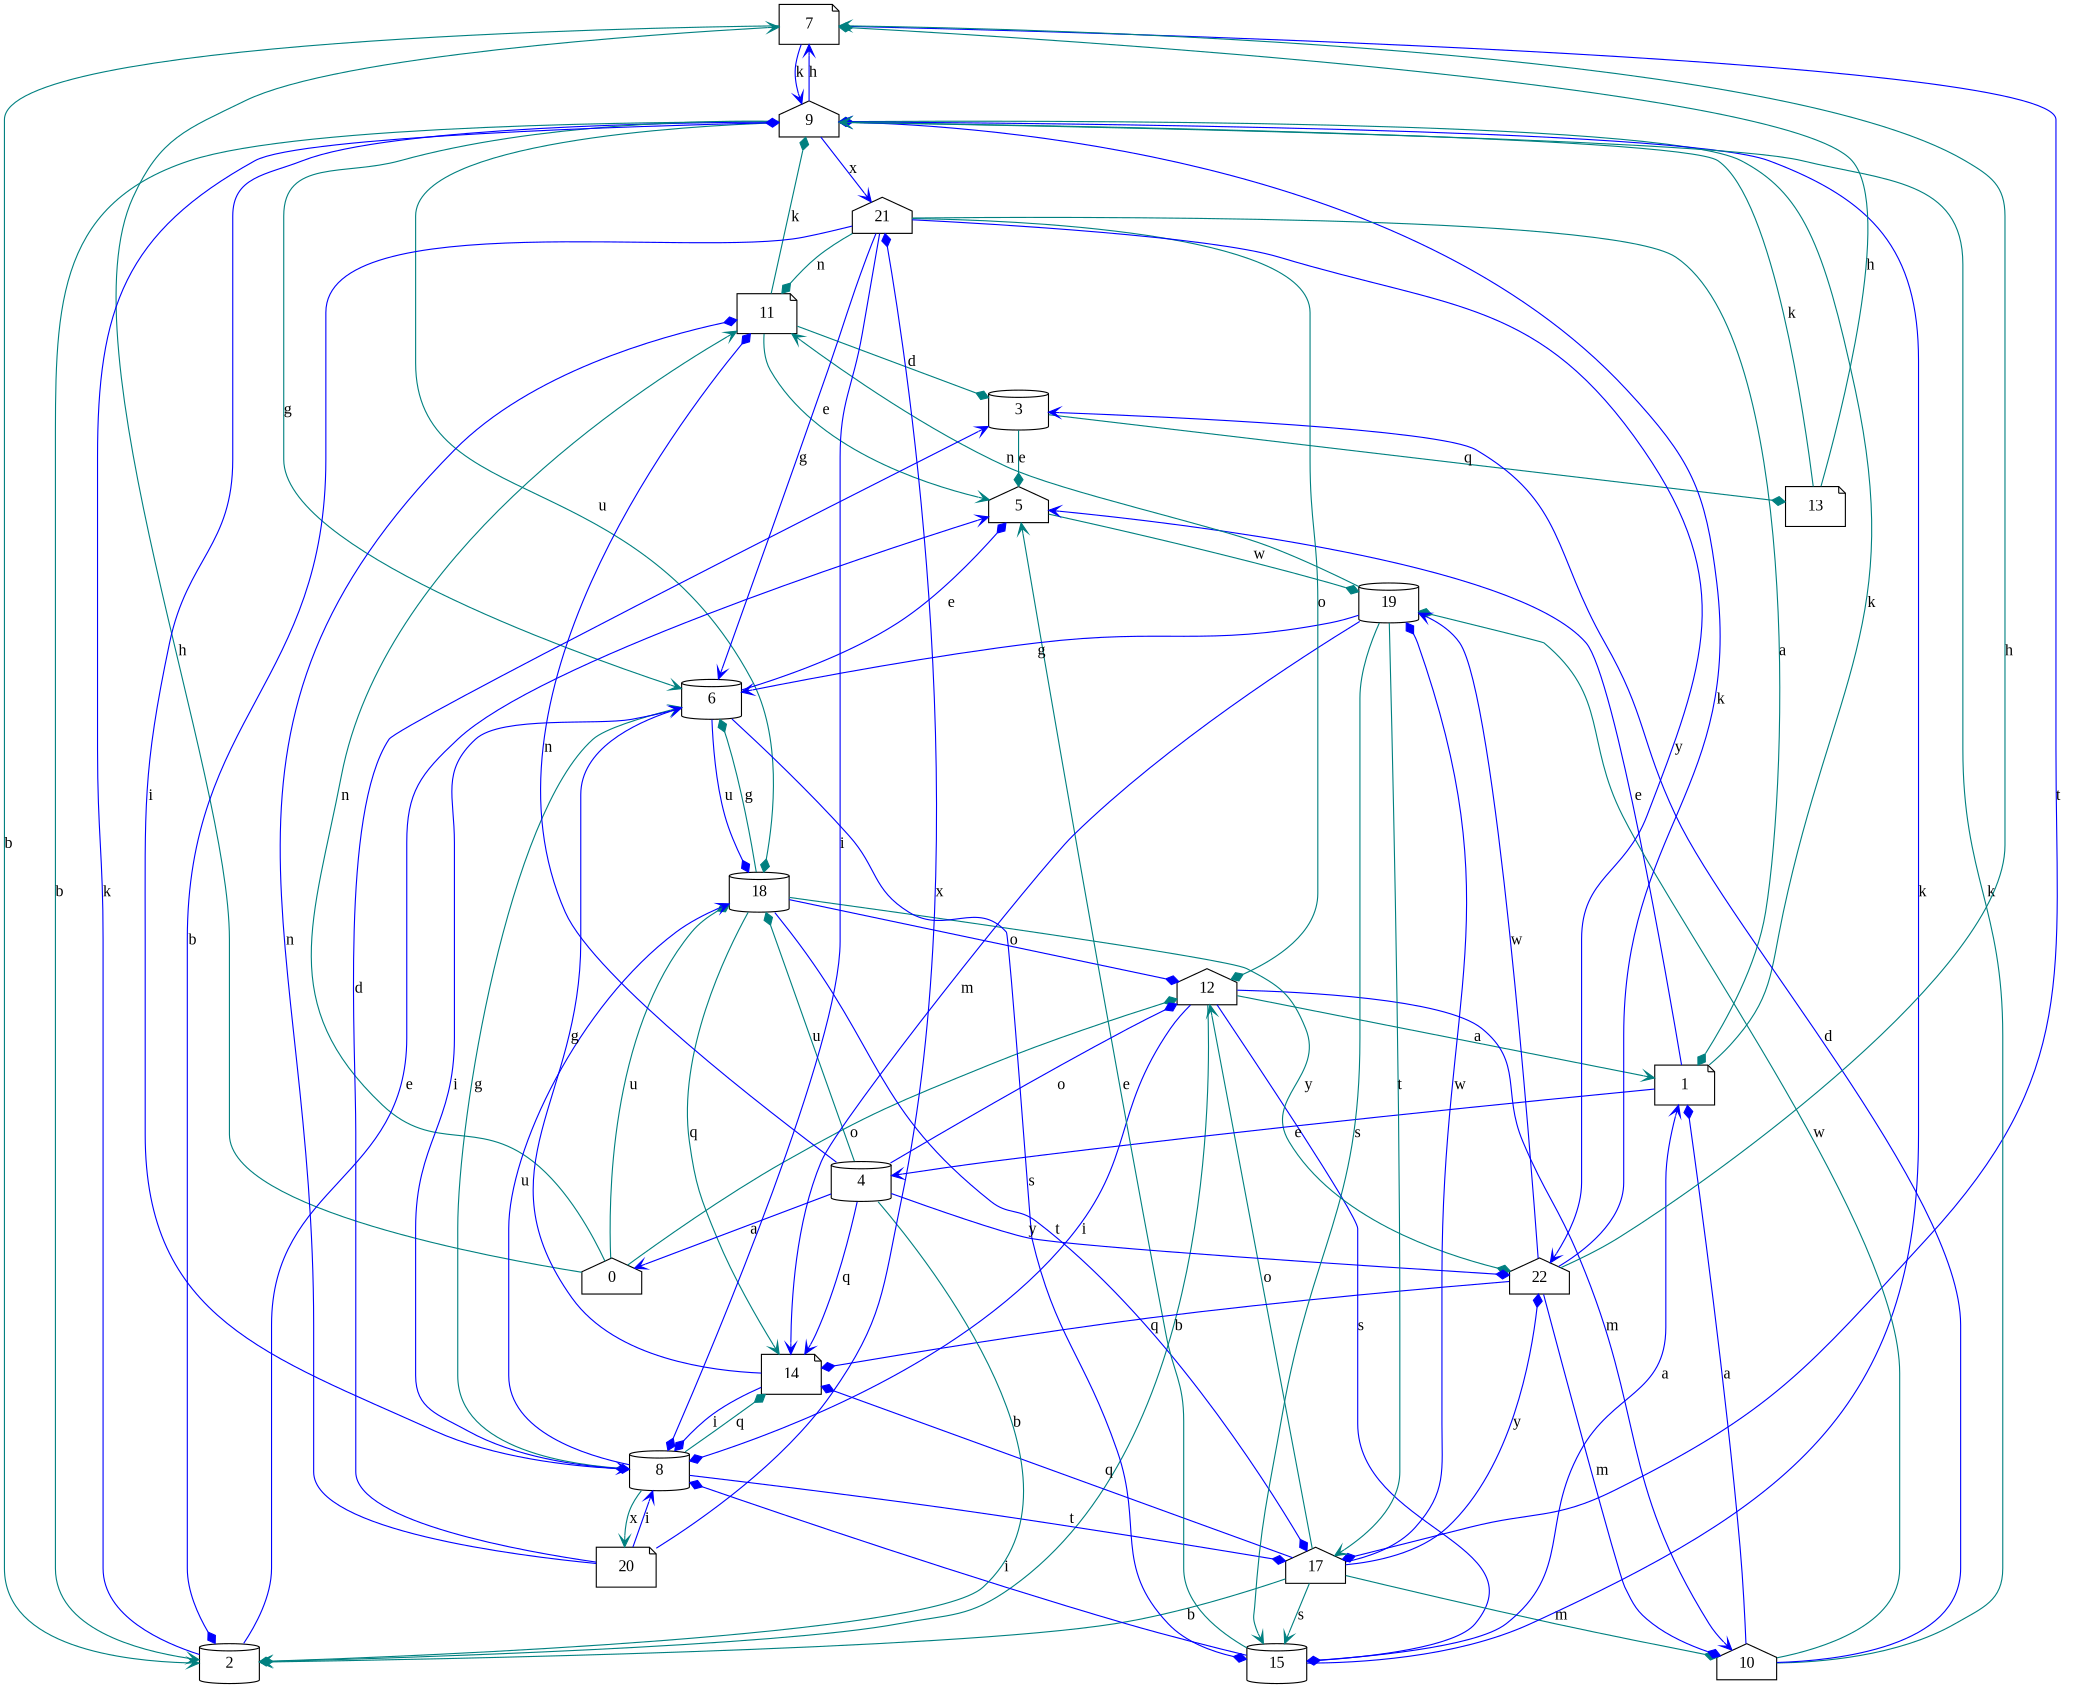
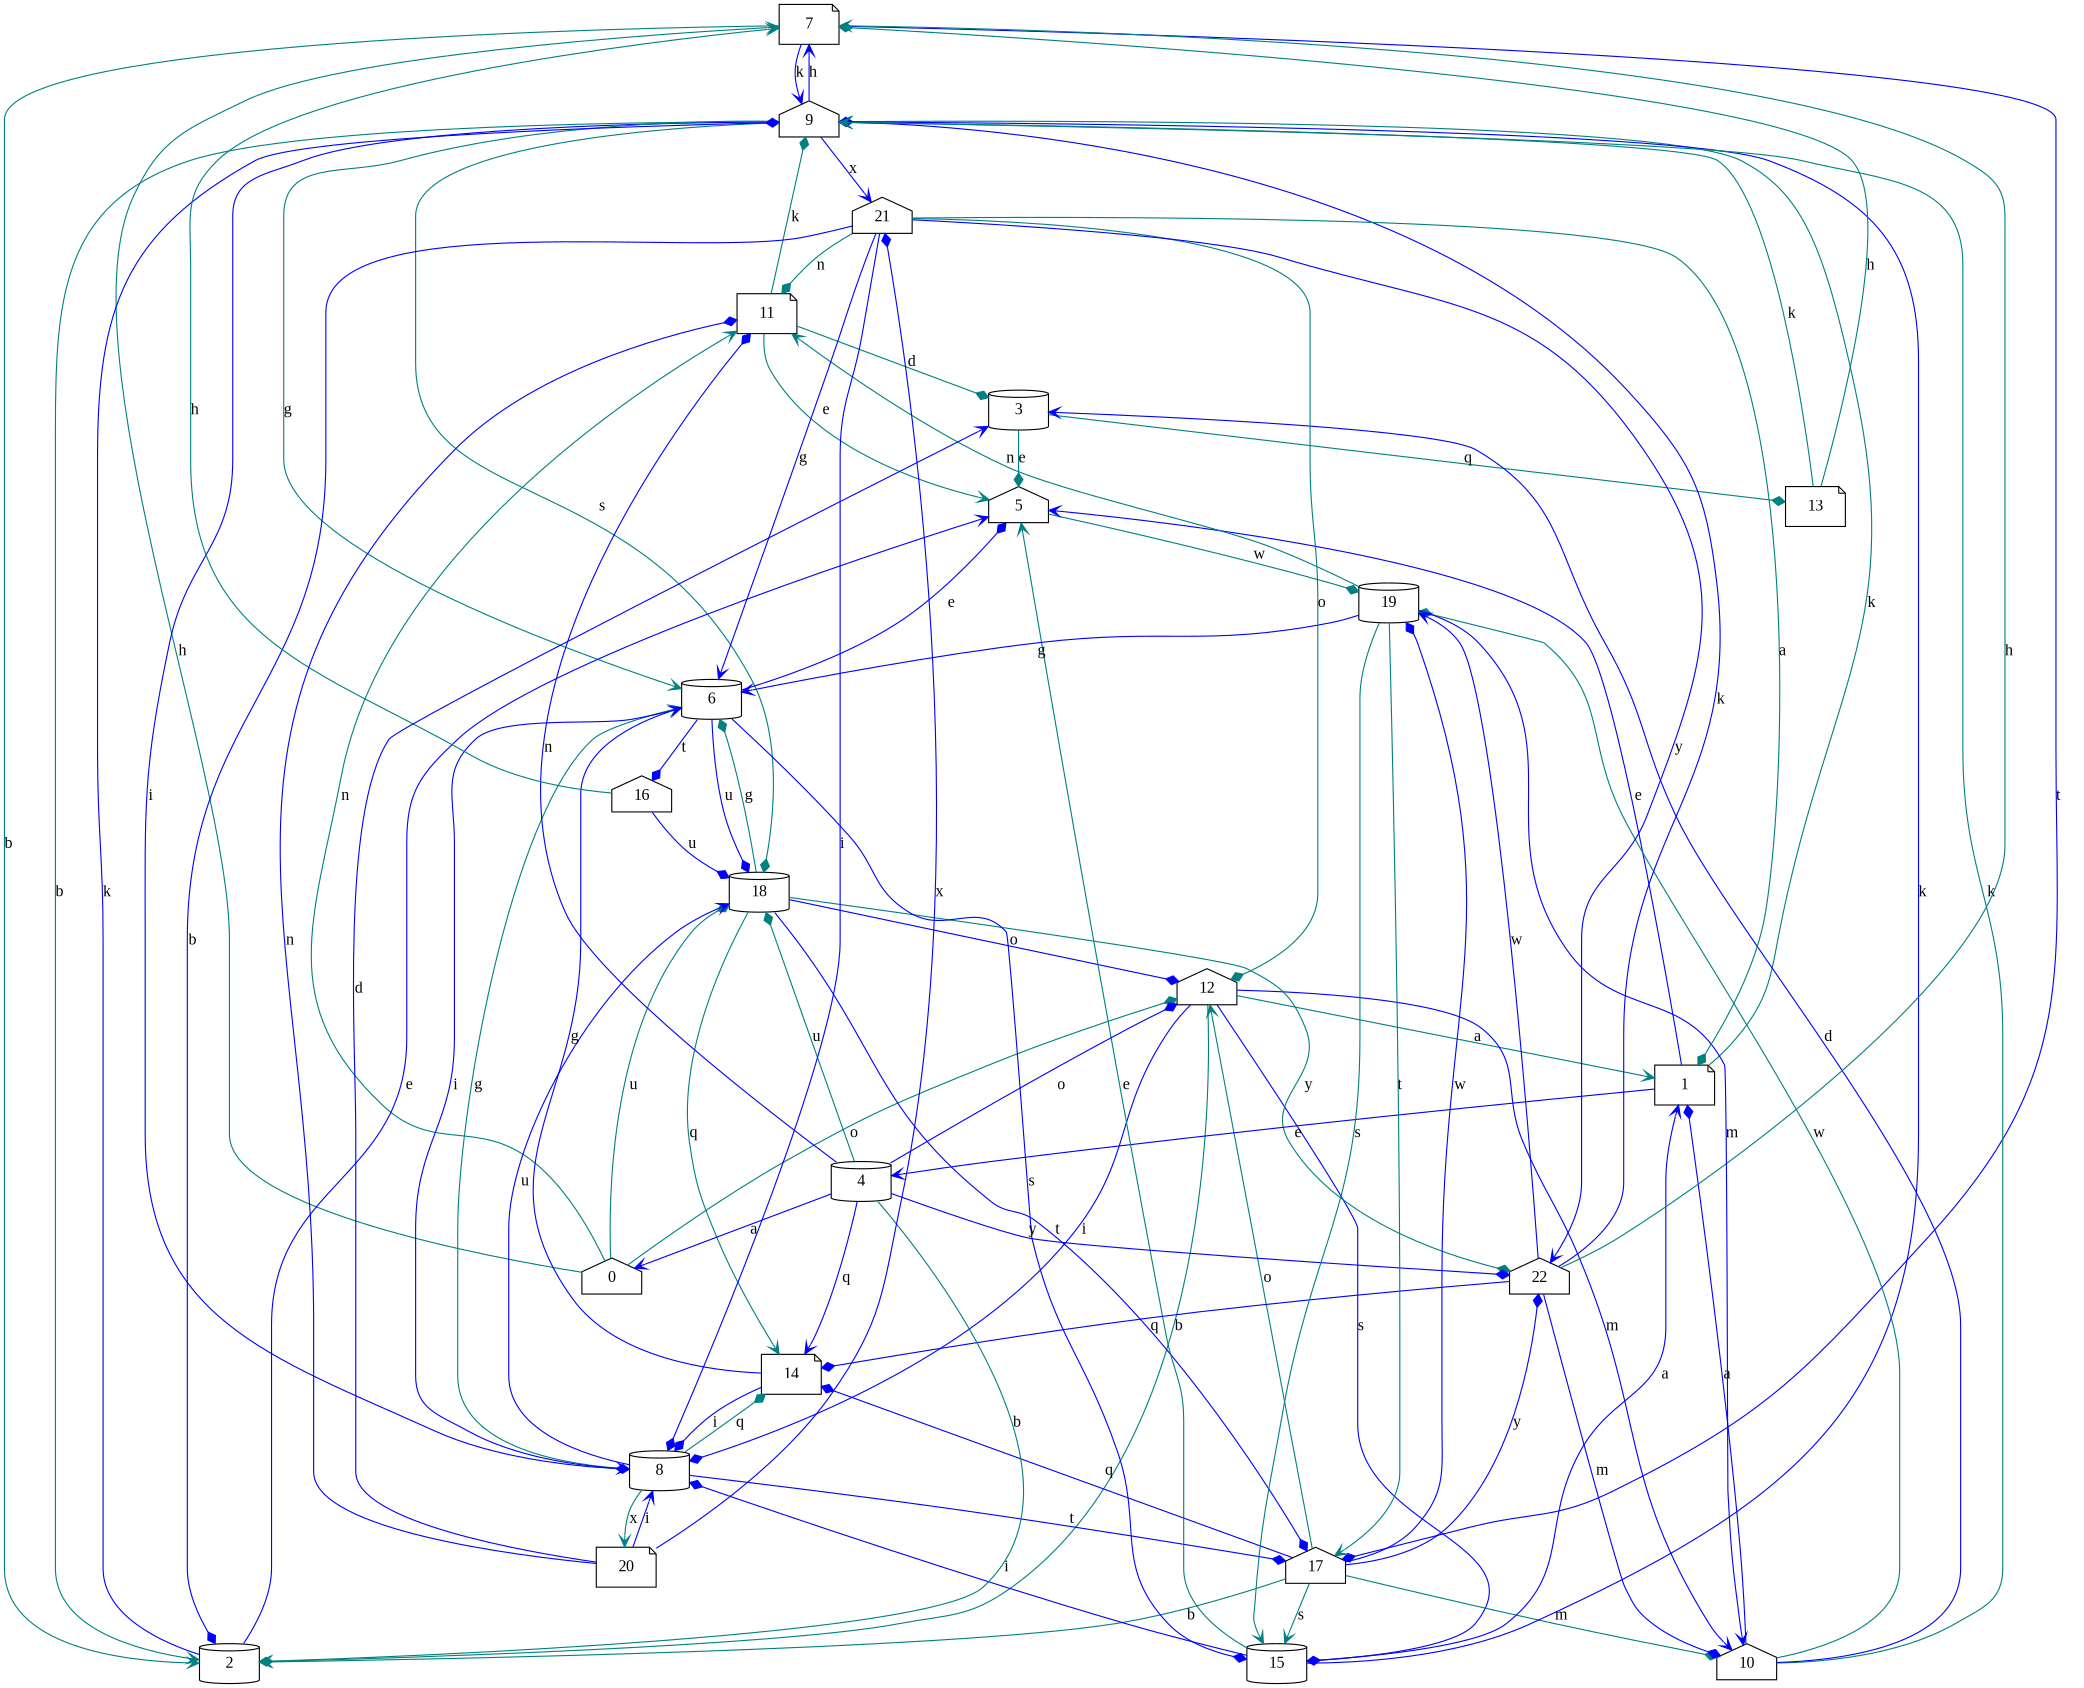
edge "9" -> "18": label "u" -> "s"
node "16": added
edge "19" -> "14": now "19" -> "10"
